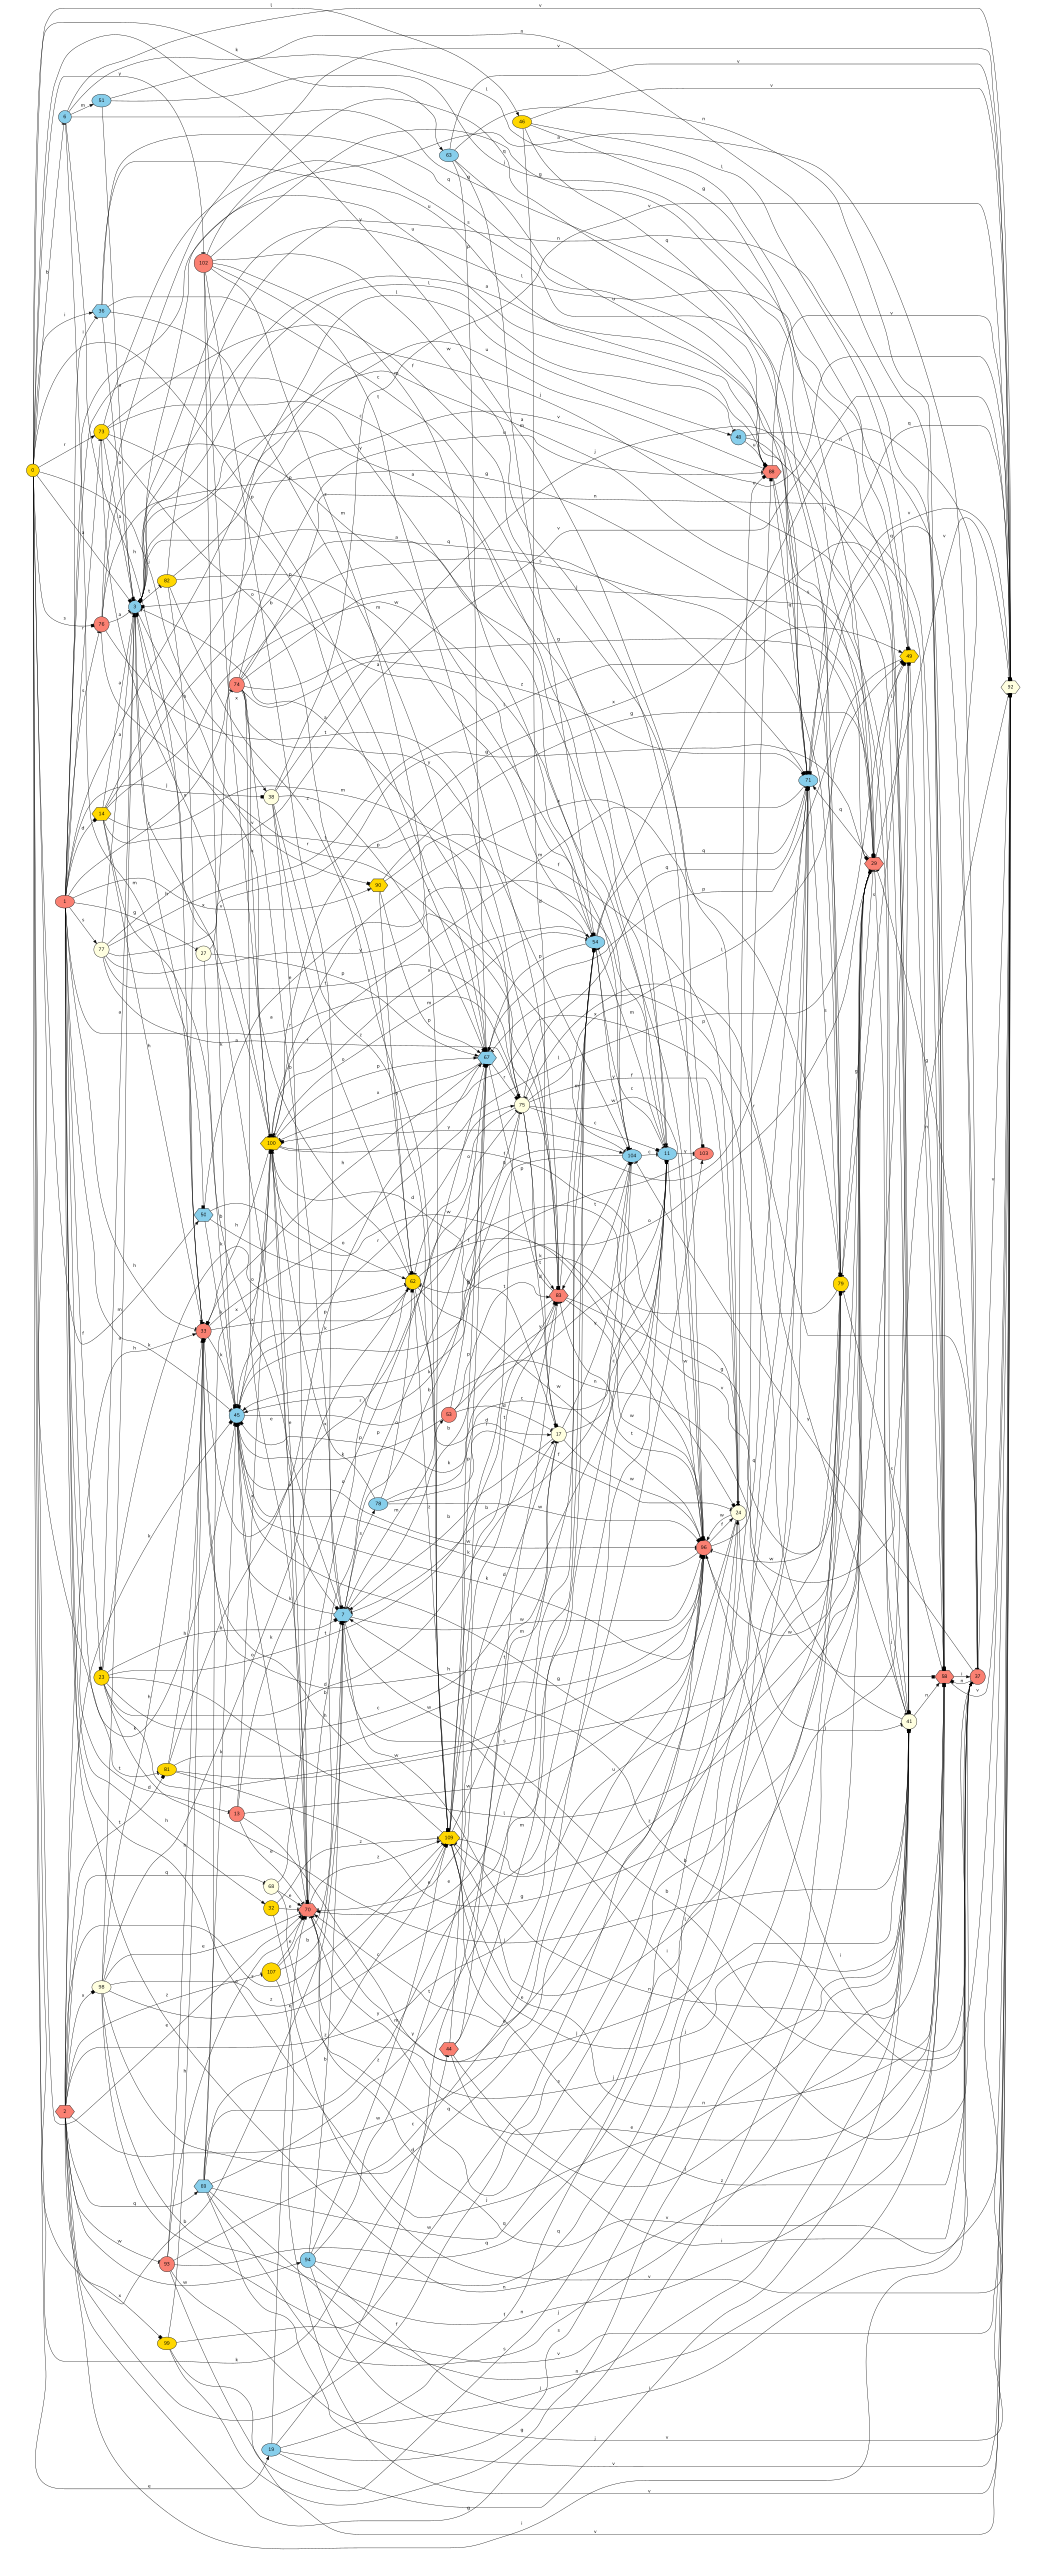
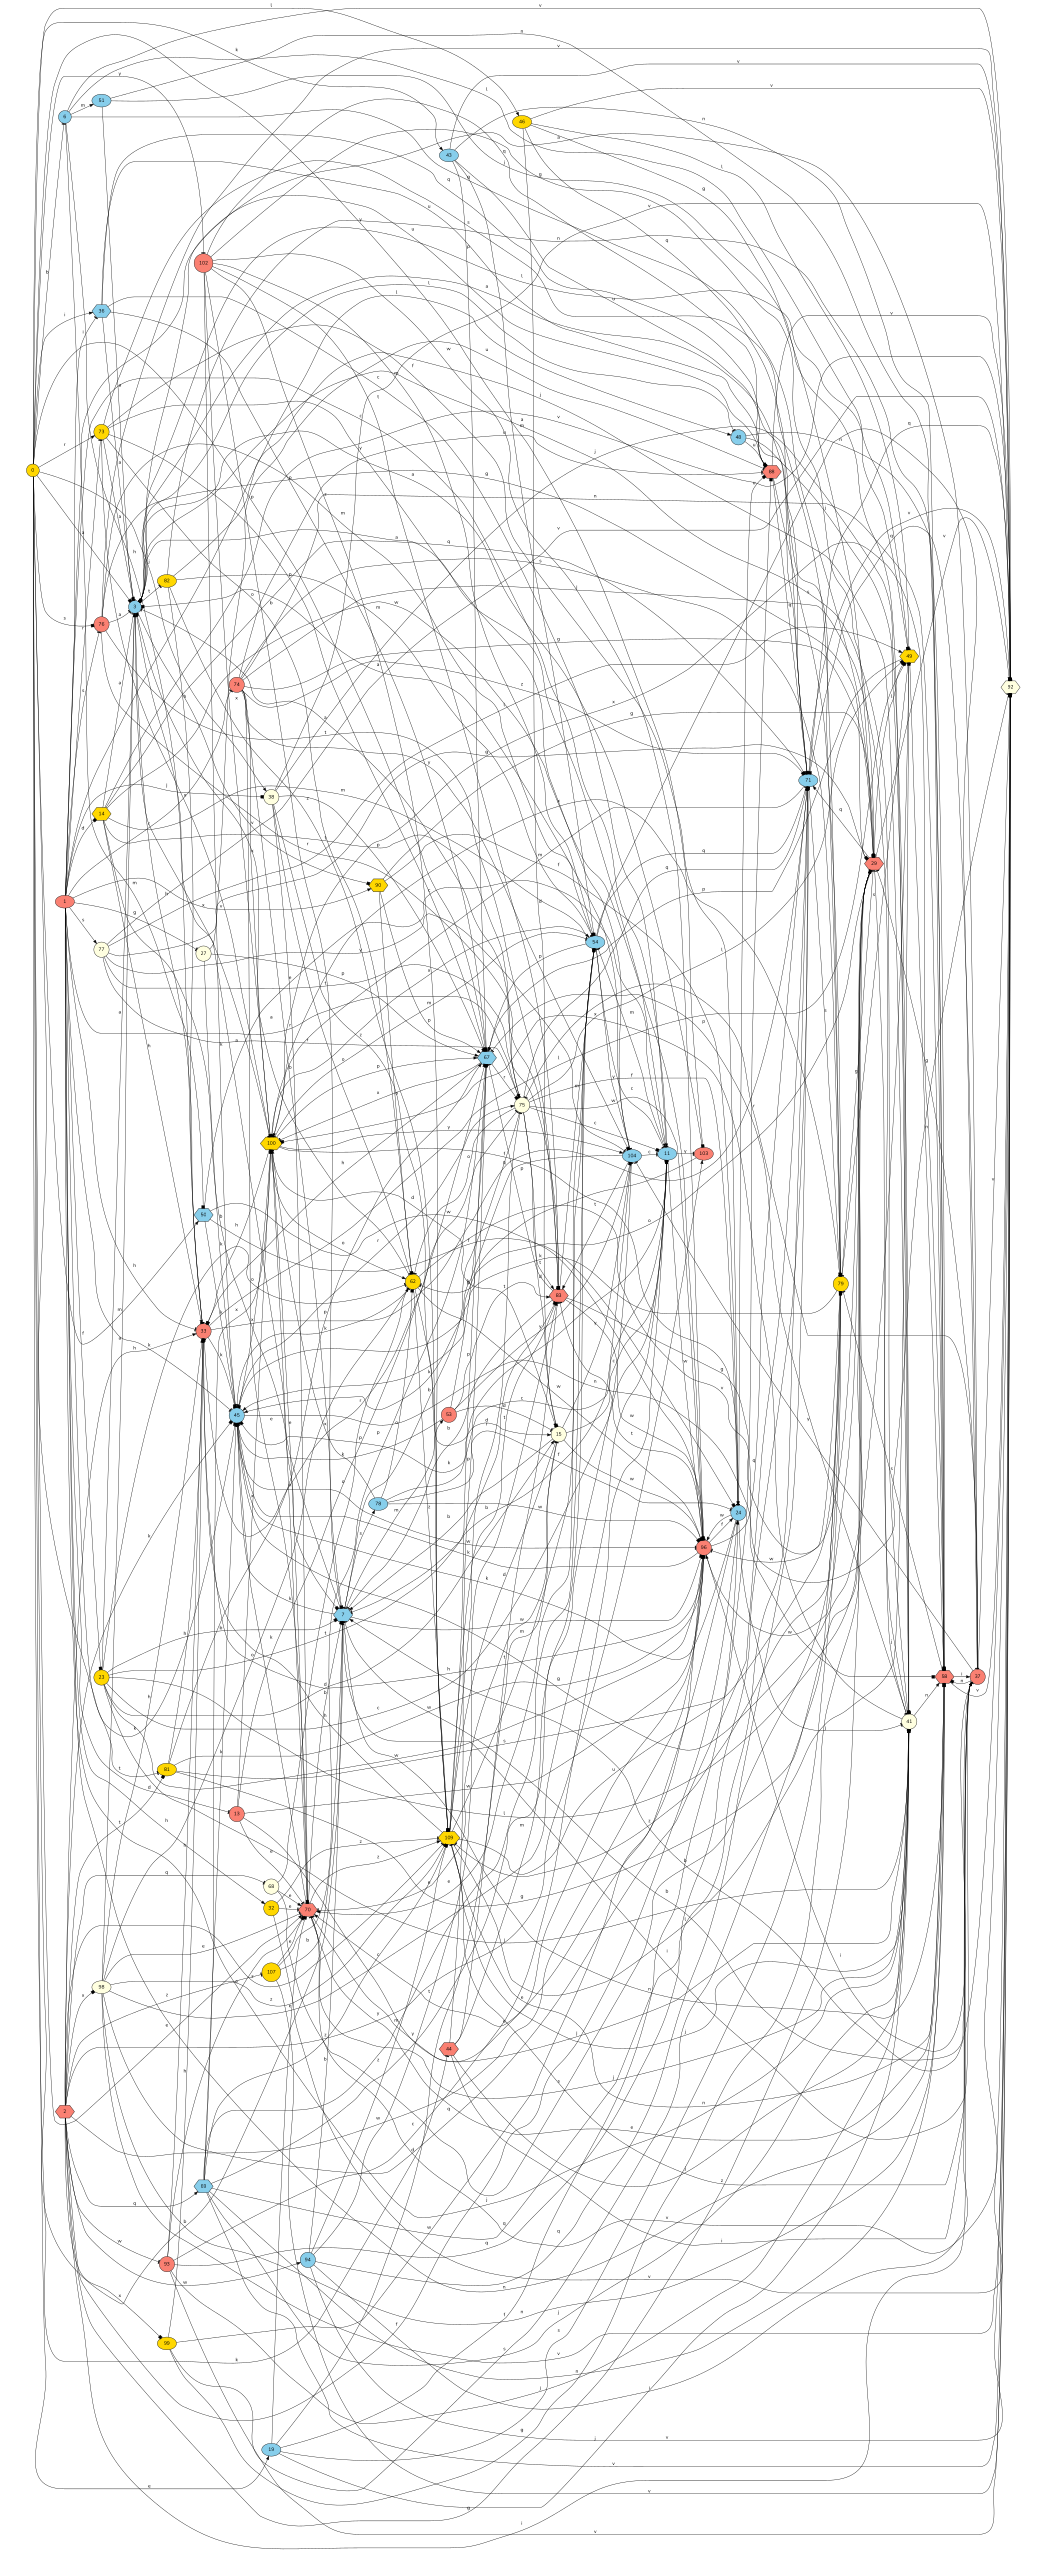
node "63": label "63" -> "43"
edge "77" -> "3": removed, label "a"
node "17": label "17" -> "15"
node "24": fillcolor lightyellow -> skyblue
